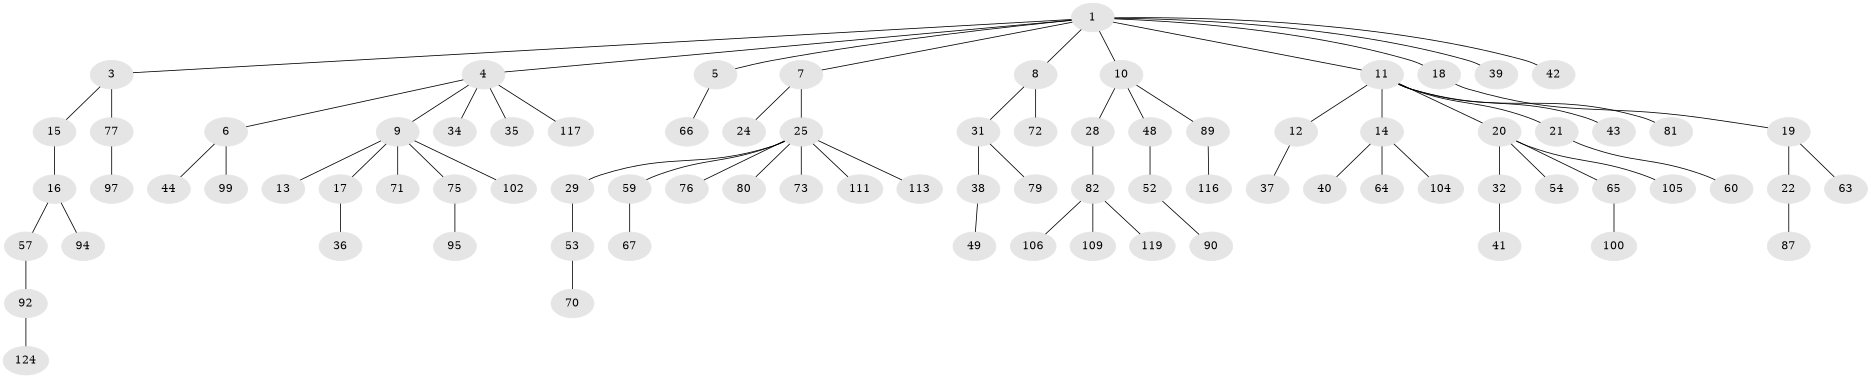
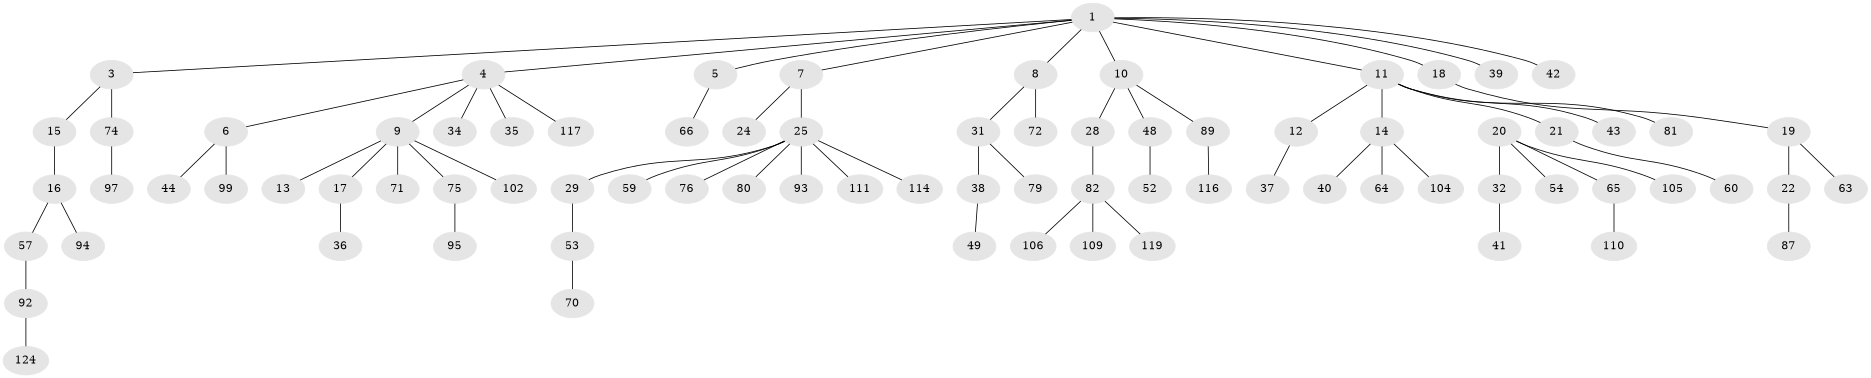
edge "11" -- "20": removed
node "77": label "77" -> "74"
node "73": label "73" -> "93"
node "113": label "113" -> "114"
node "67": removed
node "90": removed
node "100": label "100" -> "110"
